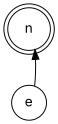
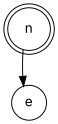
edge "e" -> "n": reversed
